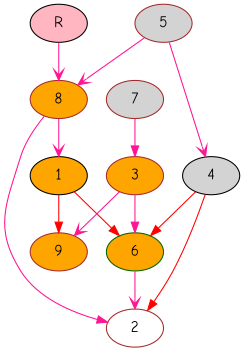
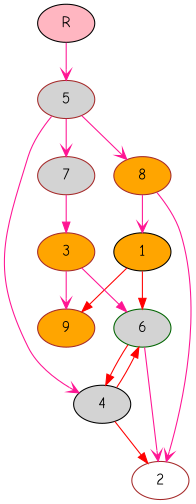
edge "R" -> "8": now "R" -> "5"
edge "5" -> "7": added
edge "8" -> "2": arrowhead normal -> vee
node "6": fillcolor orange -> lightgrey
edge "6" -> "4": added
